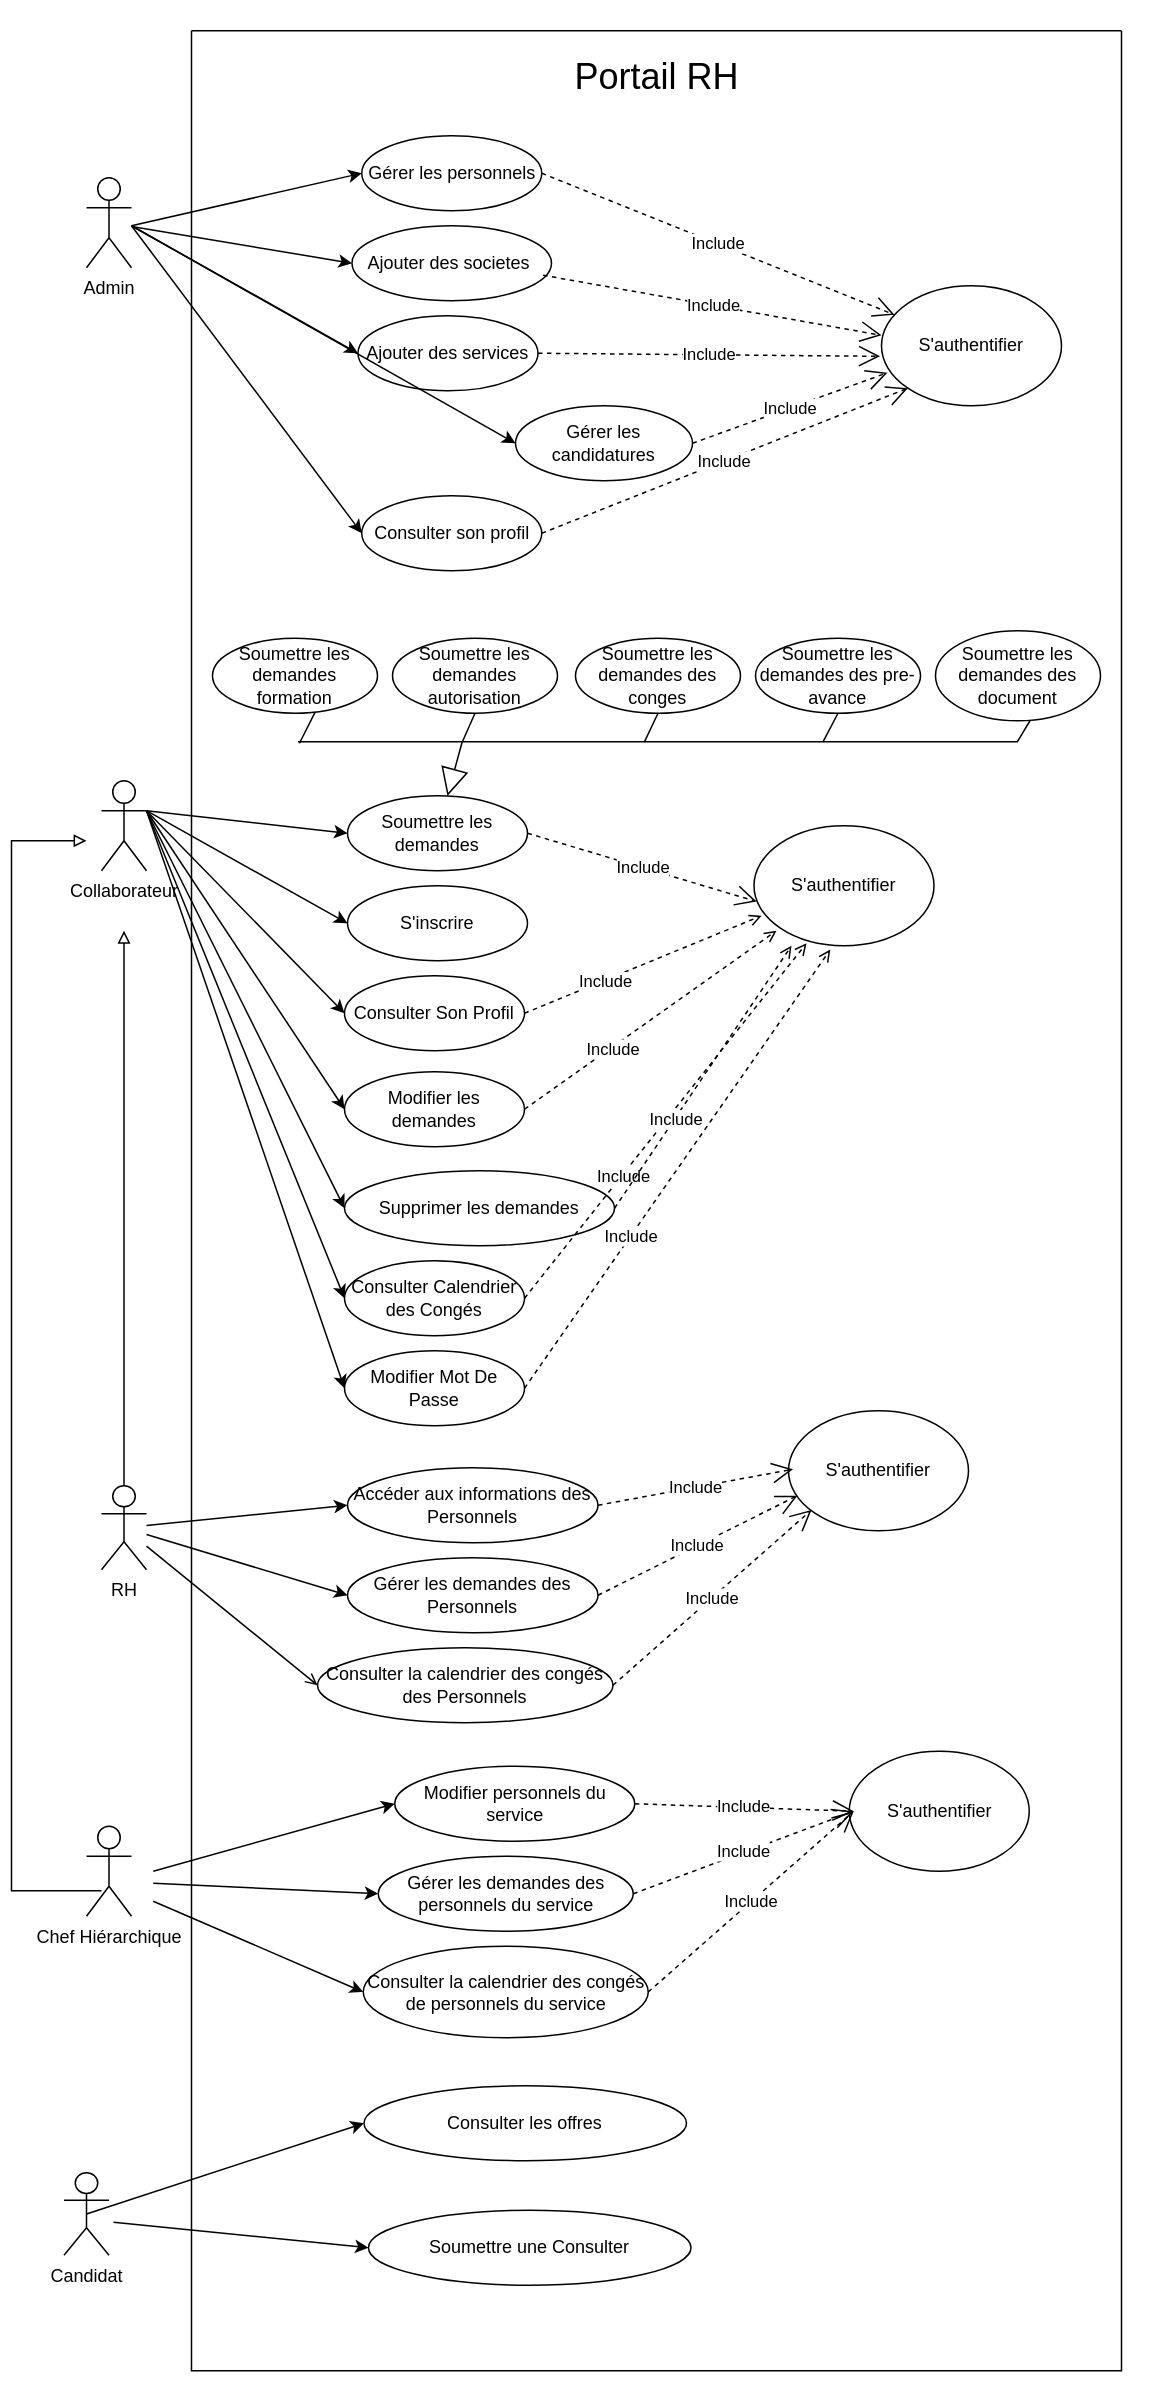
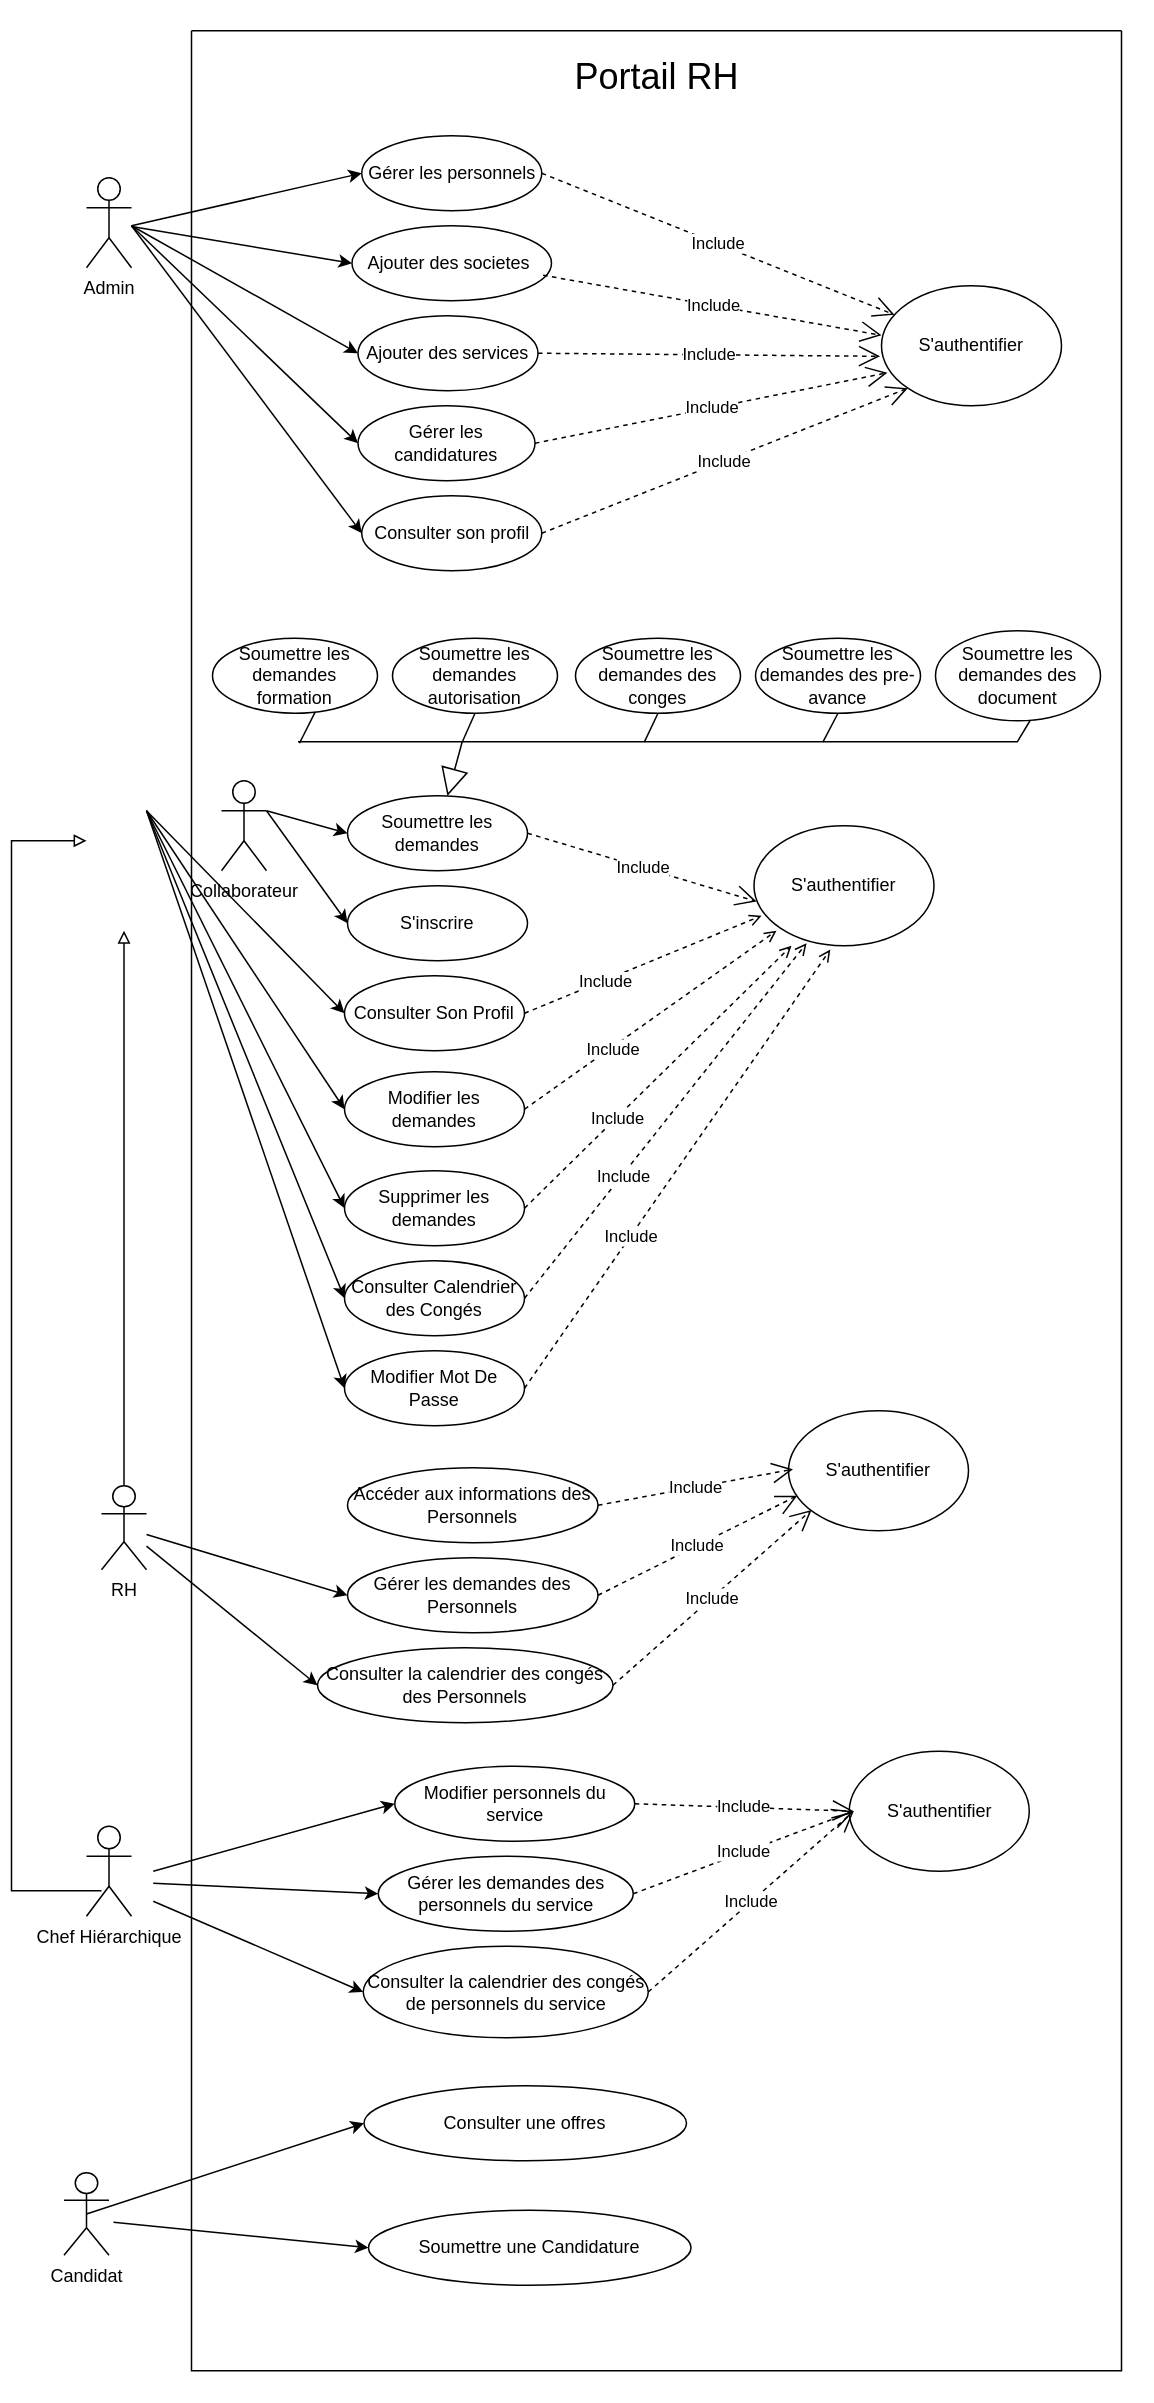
node "Gérer les candidatures": moved (604, 443) -> (446, 443)
node "Collaborateur": moved (124, 826) -> (244, 826)
node "Supprimer les demandes": size 270x75 -> 180x75
edge "RH" -> "Accéder aux informations des Personnels": removed
edge "RH" -> "Consulter la calendrier des congés des Personnels": arrowhead open -> classic
node "Consulter les offres": label "Consulter les offres" -> "Consulter une offres"
node "Soumettre une Consulter": label "Soumettre une Consulter" -> "Soumettre une Candidature"
